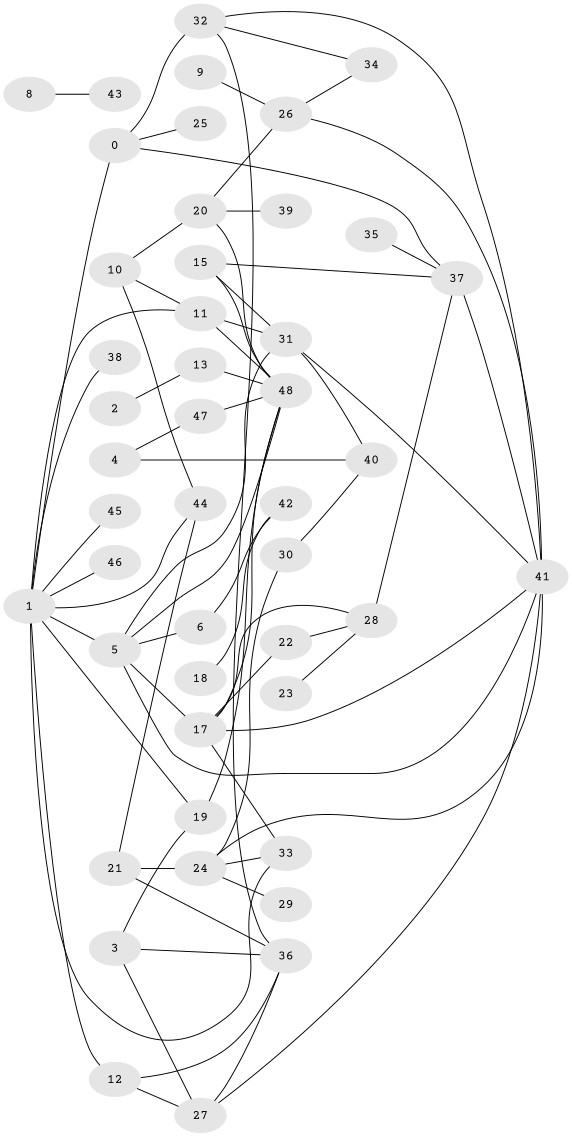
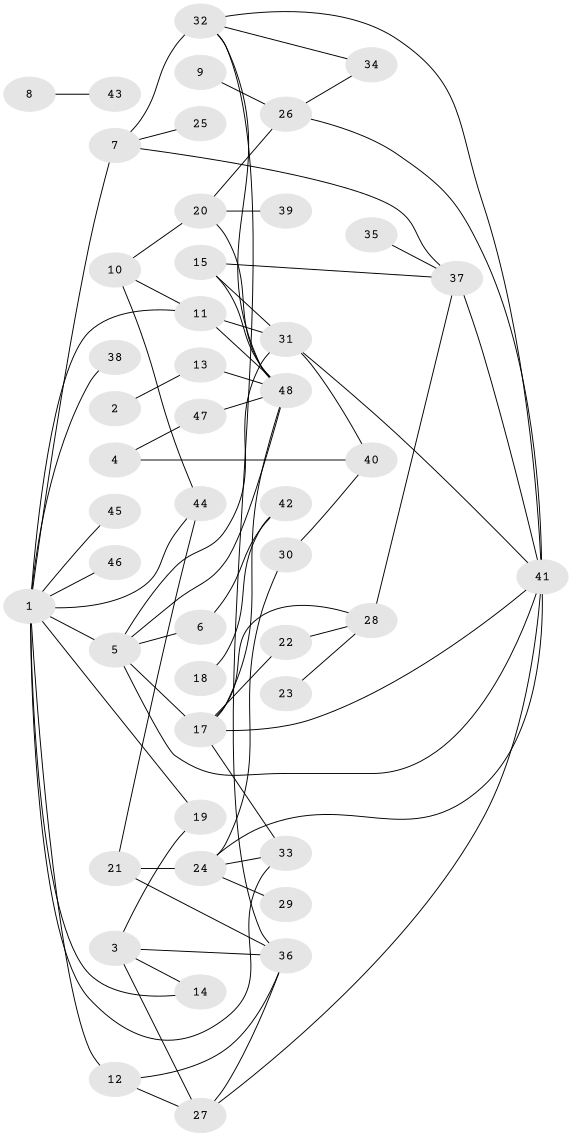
node "0": label "0" -> "7"
edge "48" -- "19": now "48" -- "32"
node "14": added
